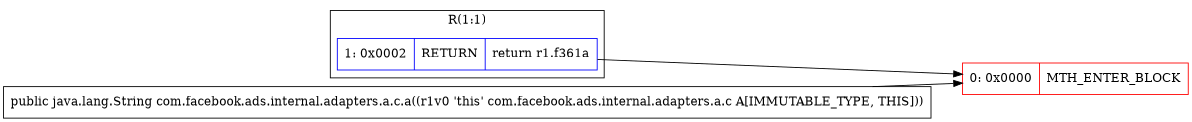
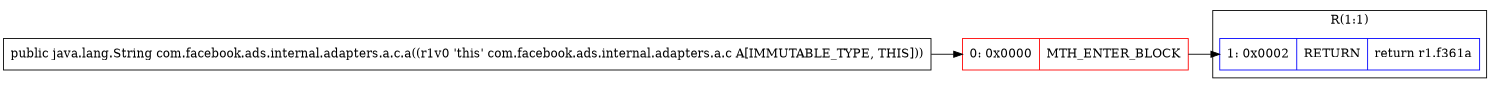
edge "1: 0x0002" -> "0: 0x0000": reversed
